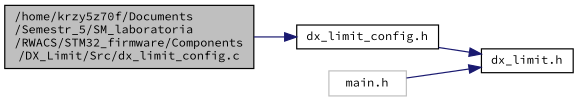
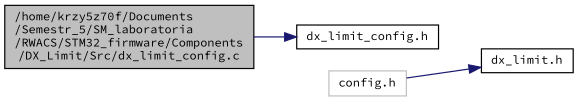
edge "dx_limit_config.h" -> "dx_limit.h": removed
node "main.h": label "main.h" -> "config.h"
